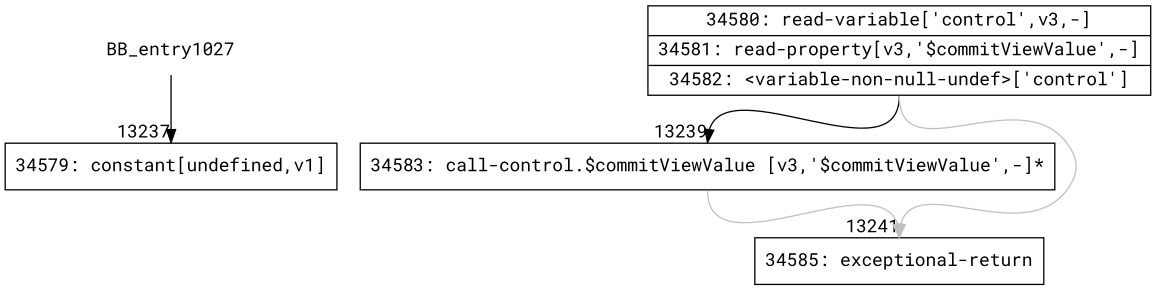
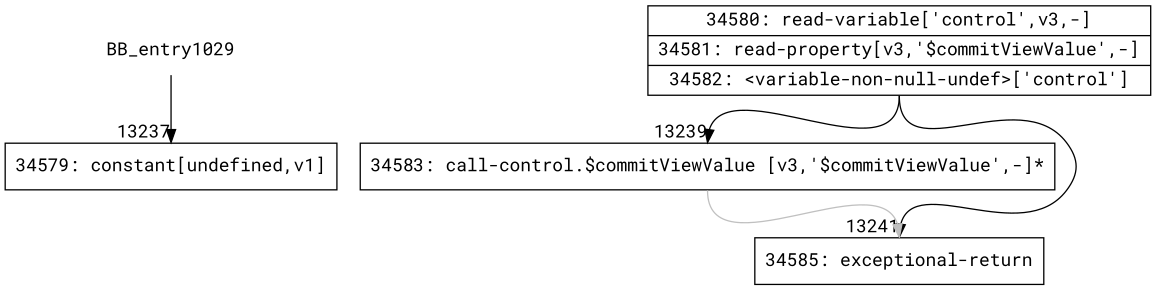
node "BB_entry1027": label "BB_entry1027" -> "BB_entry1029"
edge "34580: read-variable['control',v3,-]" -> "34585: exceptional-return": color gray -> black
